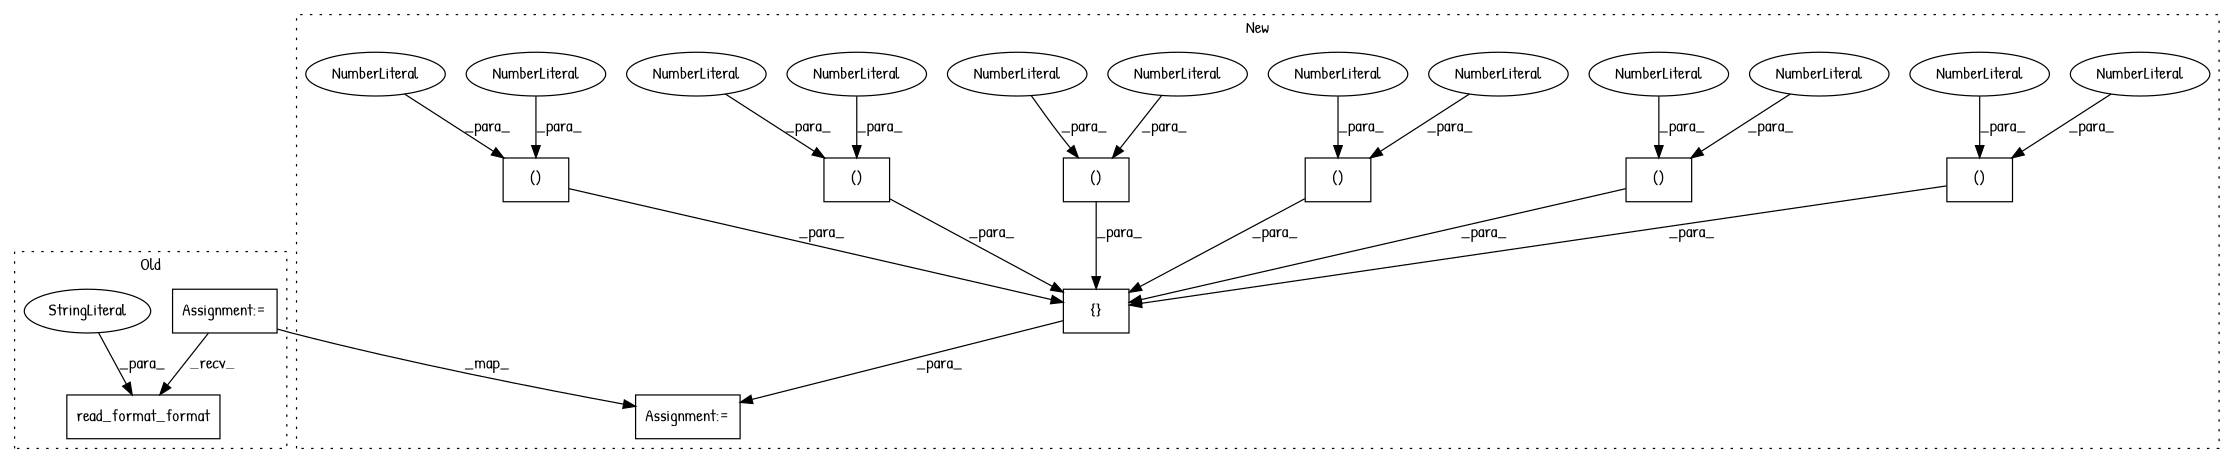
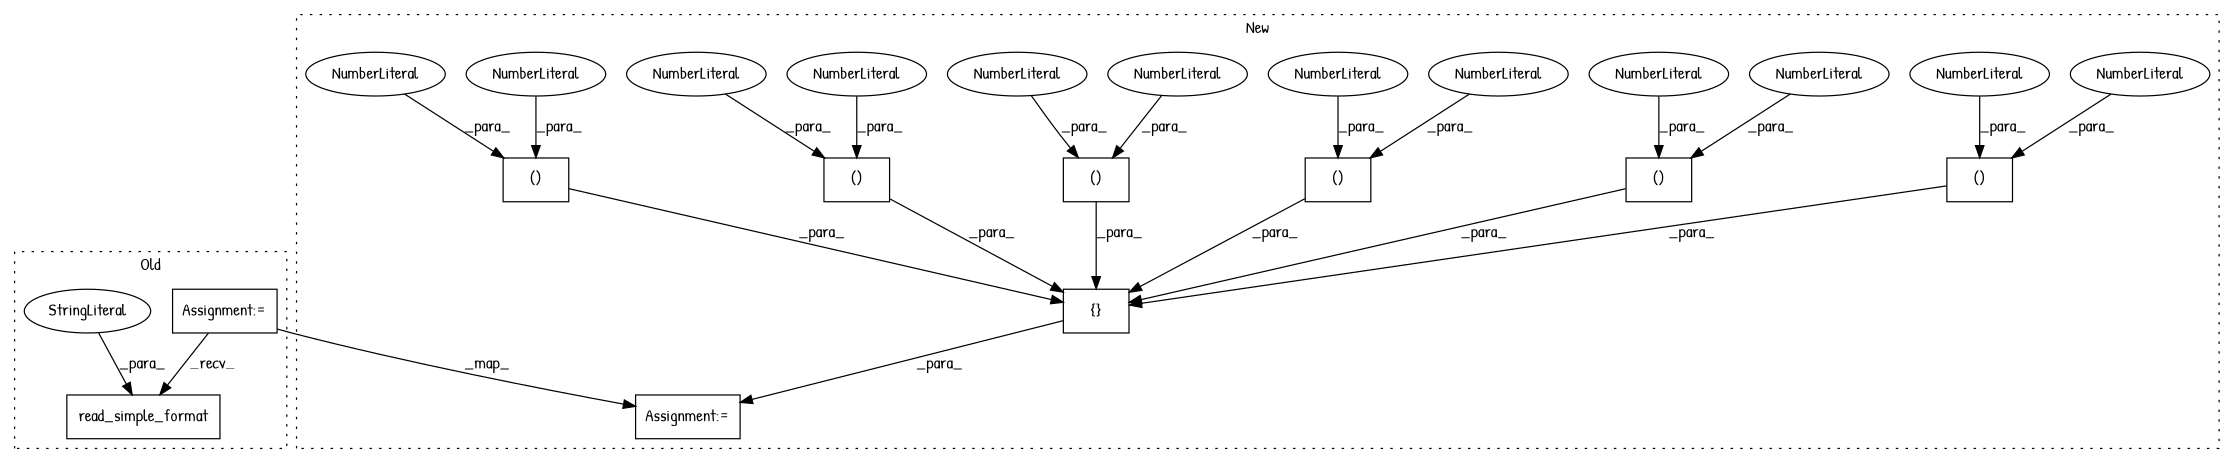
node "read_format_format": label "read_format_format" -> "read_simple_format"
